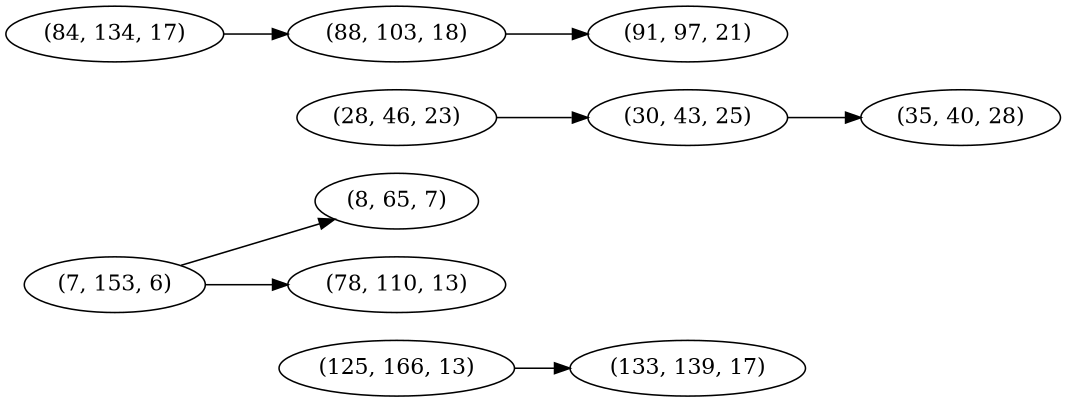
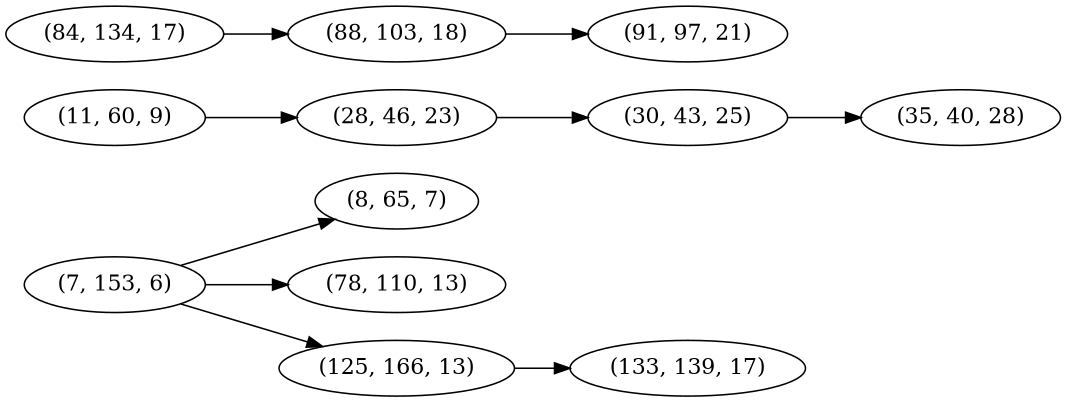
node "(11, 60, 9)": added
edge "(7, 153, 6)" -> "(125, 166, 13)": added
